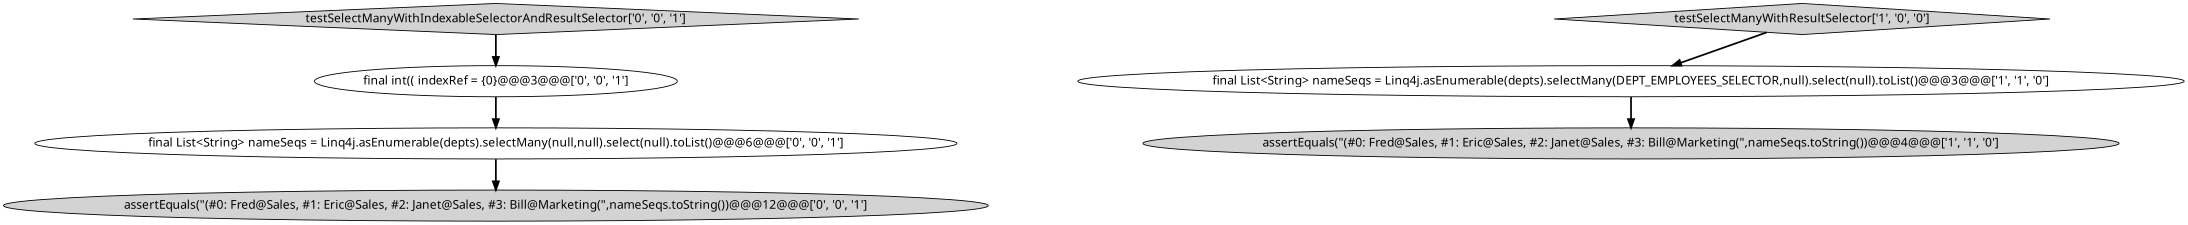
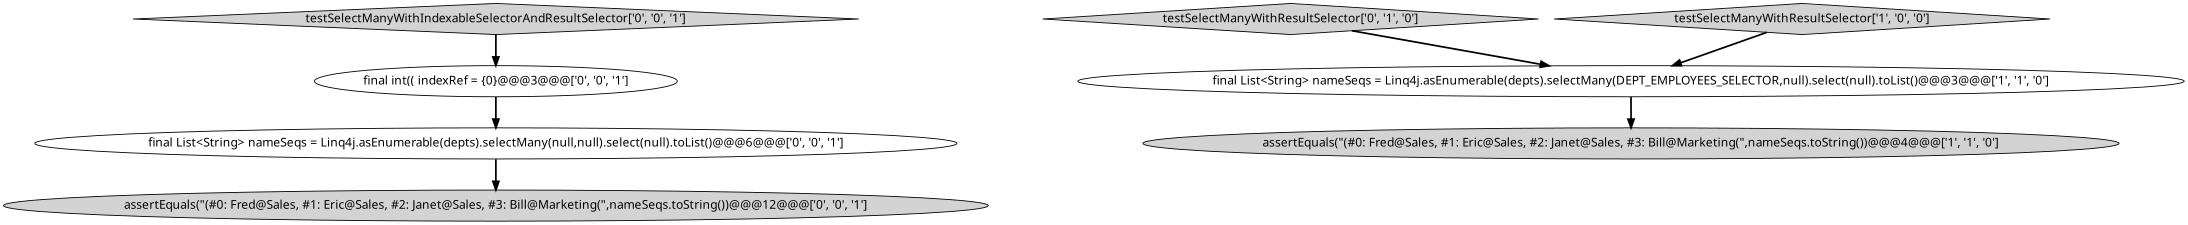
node "testSelectManyWithResultSelector['0', '1', '0']": added
